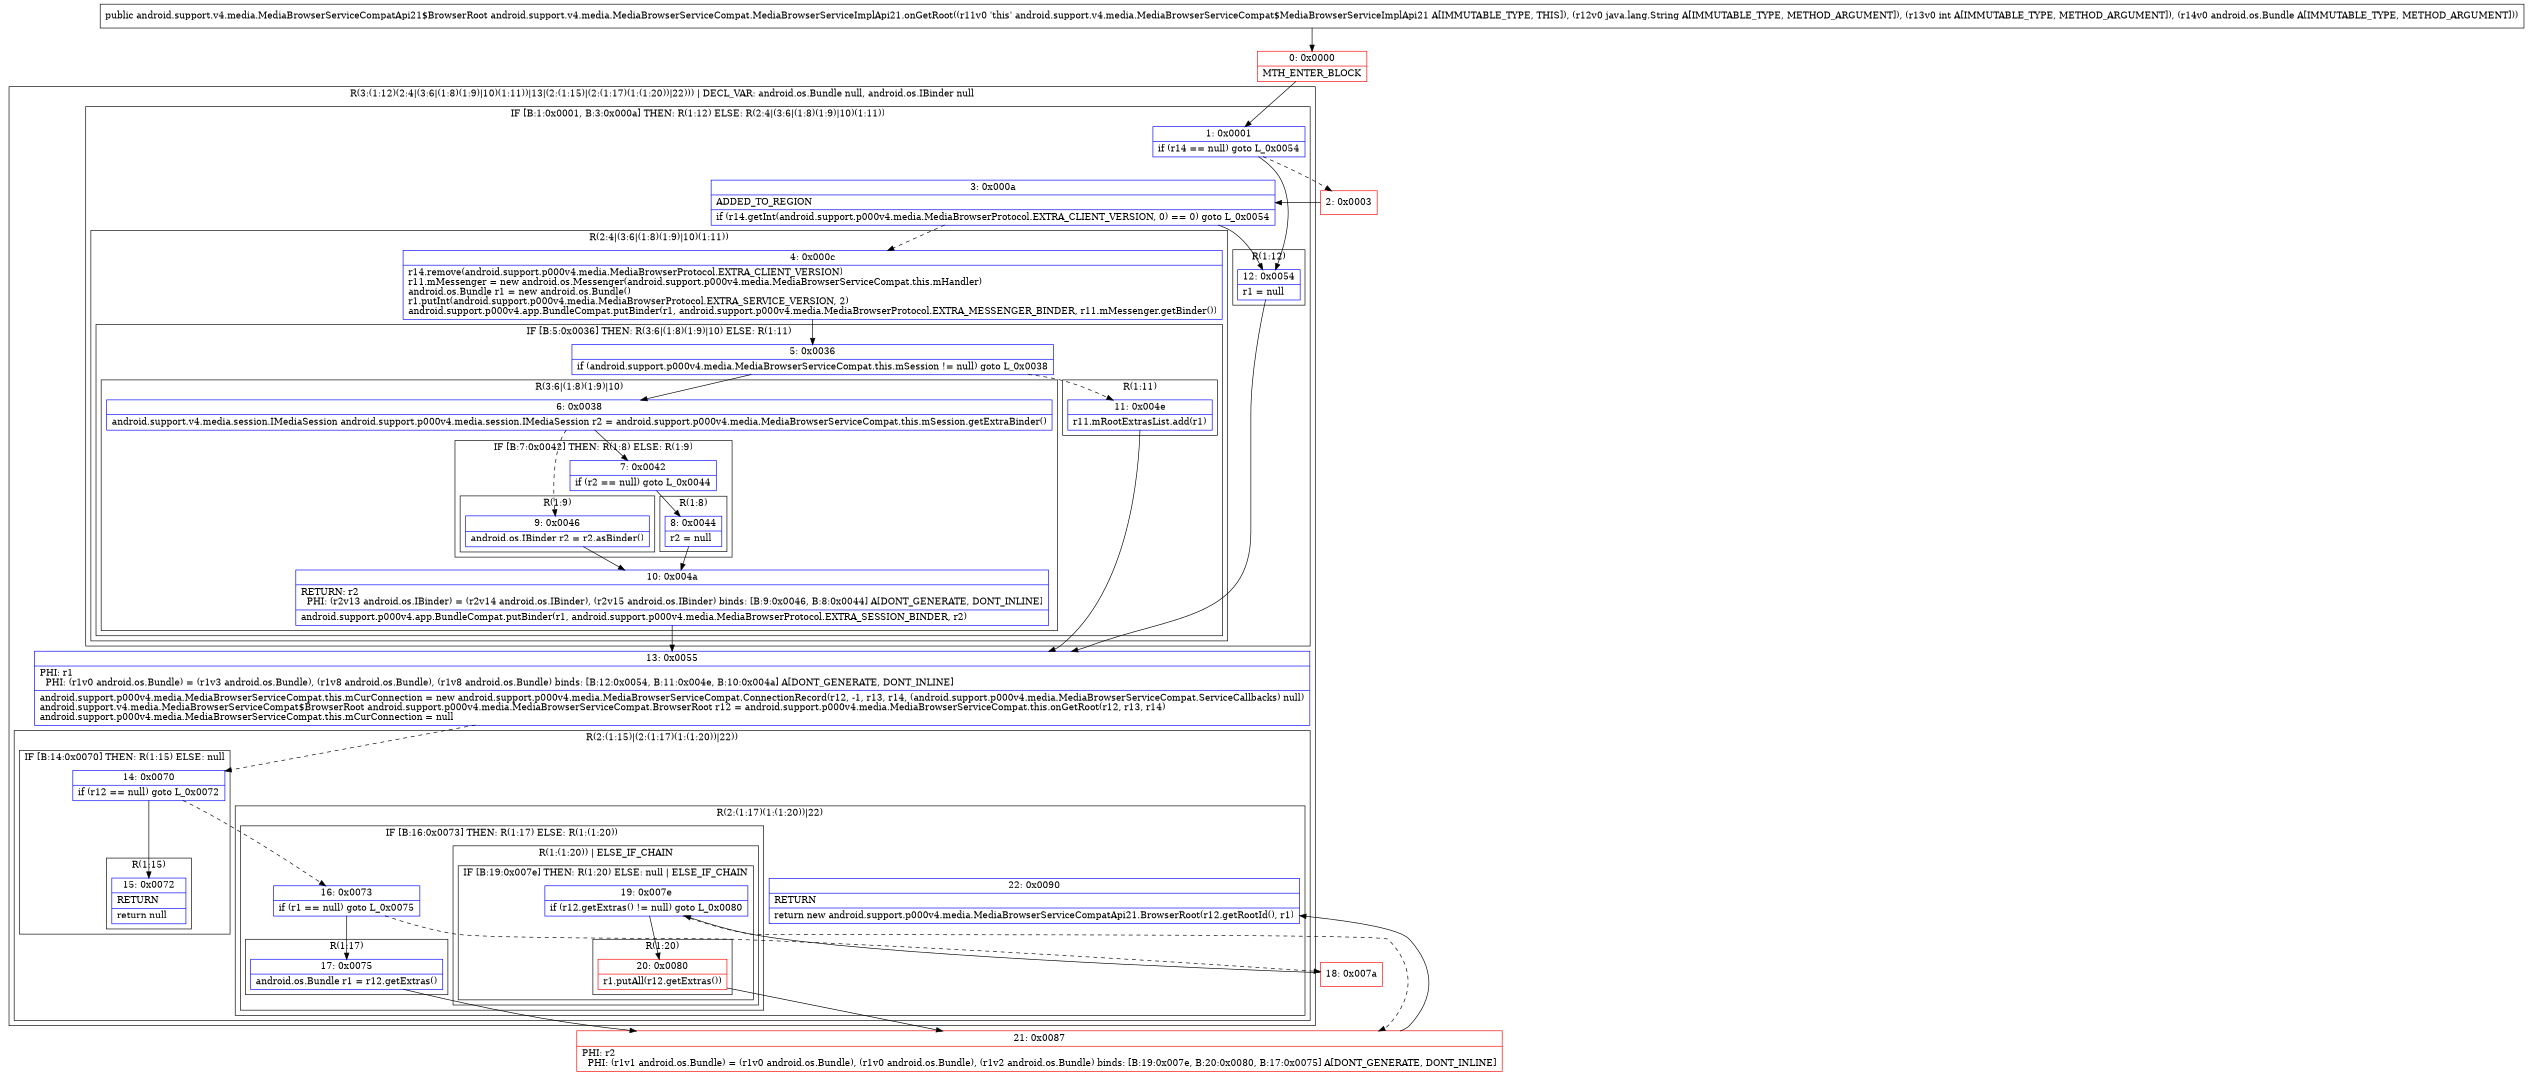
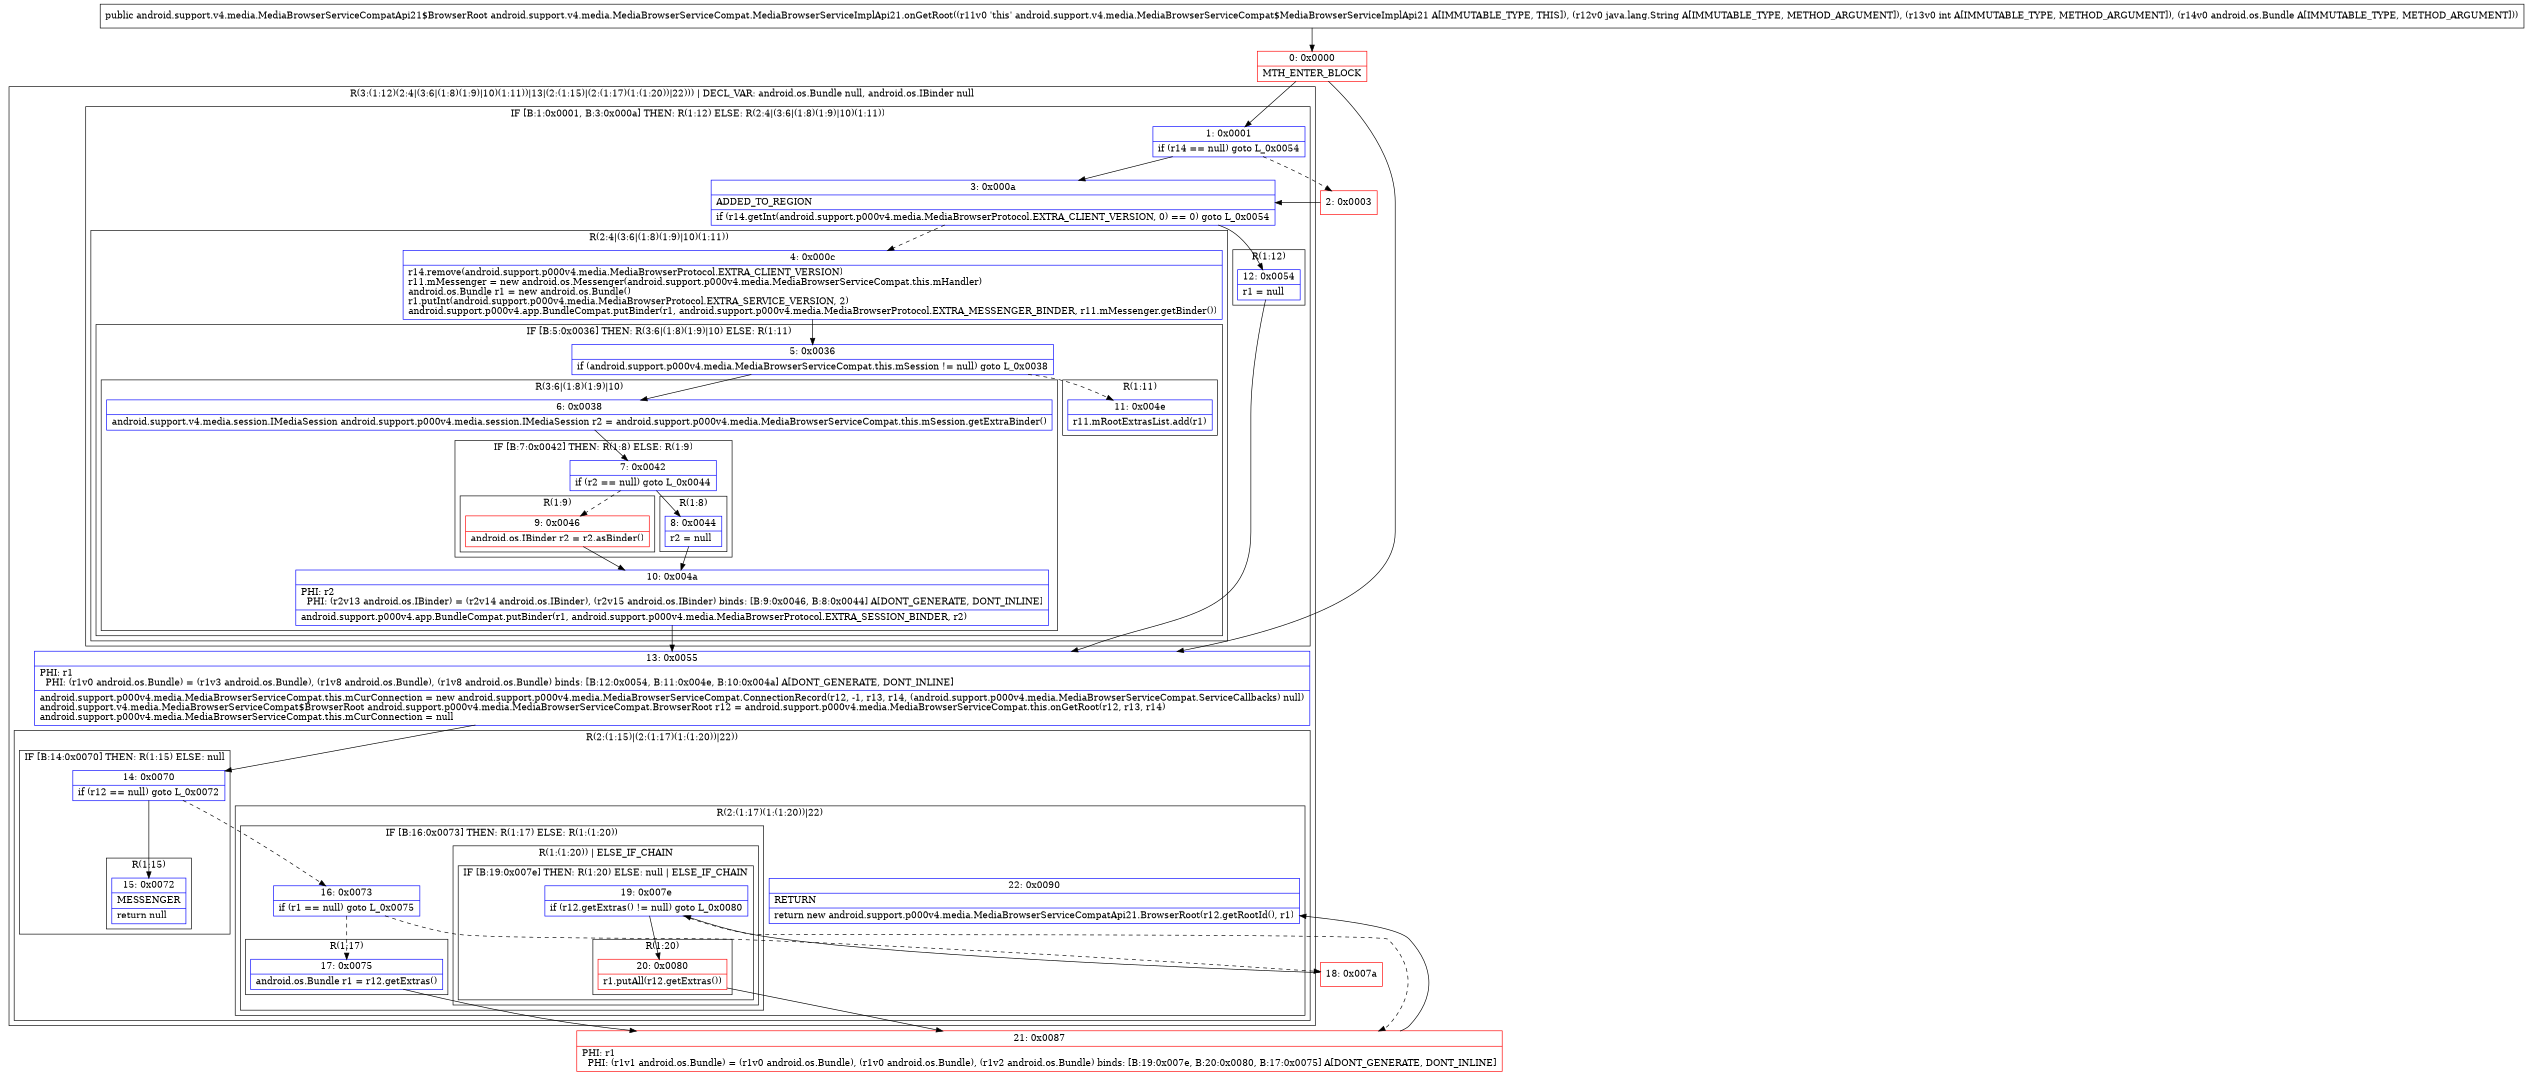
edge "1: 0x0001" -> "12: 0x0054": now "1: 0x0001" -> "3: 0x000a"
edge "6: 0x0038" -> "9: 0x0046": now "7: 0x0042" -> "9: 0x0046"
node "9: 0x0046": color blue -> red
edge "11: 0x004e" -> "13: 0x0055": now "0: 0x0000" -> "13: 0x0055"
node "10: 0x004a": text "RETURN: r2" -> "PHI: r2"
edge "13: 0x0055" -> "14: 0x0070": style dashed -> solid
node "15: 0x0072": text "RETURN" -> "MESSENGER"
edge "16: 0x0073" -> "17: 0x0075": style solid -> dashed
node "21: 0x0087": text "PHI: r2" -> "PHI: r1"
